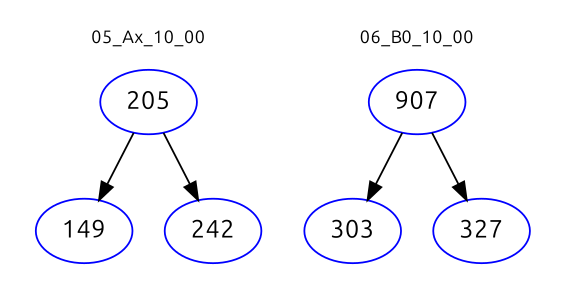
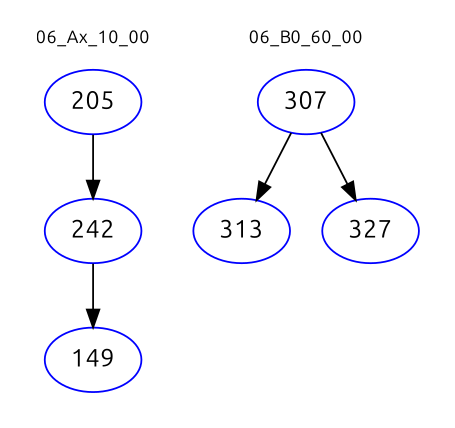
cluster "05_Ax_10_00": label "05_Ax_10_00" -> "06_Ax_10_00"
cluster "06_B0_10_00": label "06_B0_10_00" -> "06_B0_60_00"
node "907": label "907" -> "307"
edge "205" -> "149": now "242" -> "149"
node "303": label "303" -> "313"
